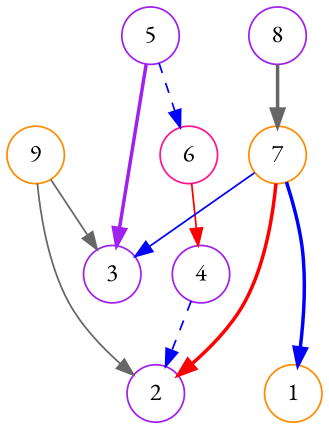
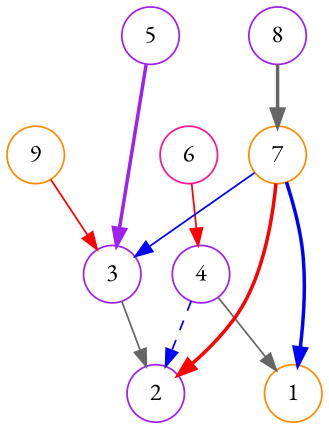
edge "5" -> "6": removed
edge "9" -> "3": color gray40 -> red
edge "9" -> "2": now "3" -> "2"
edge "4" -> "1": added
